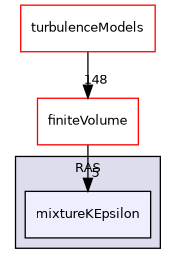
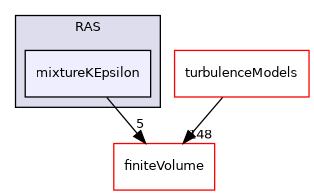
edge "finiteVolume" -> "mixtureKEpsilon": reversed
